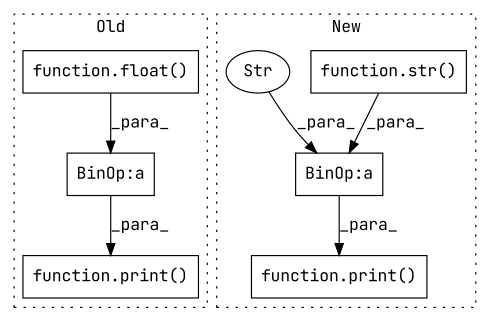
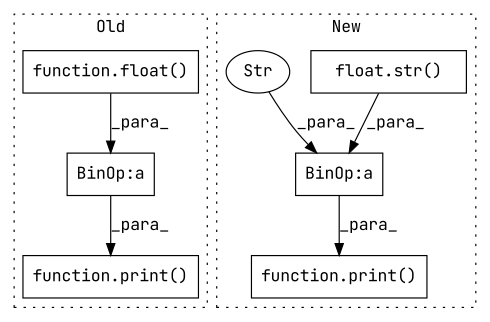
node "function.str()": label "function.str()" -> "float.str()"
